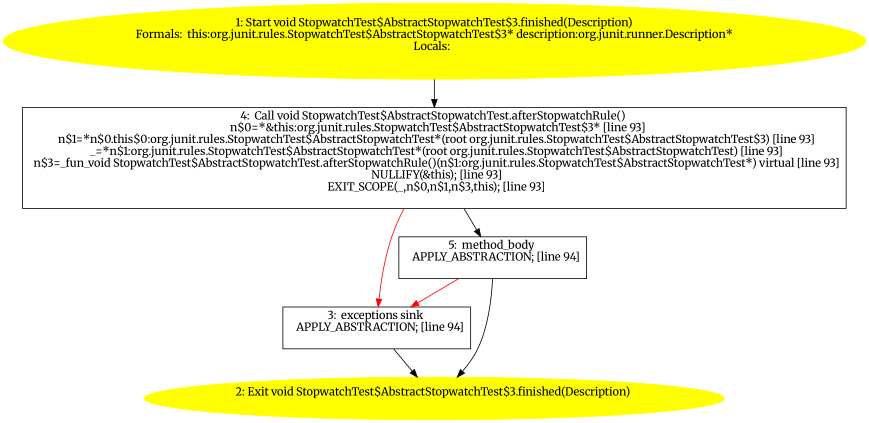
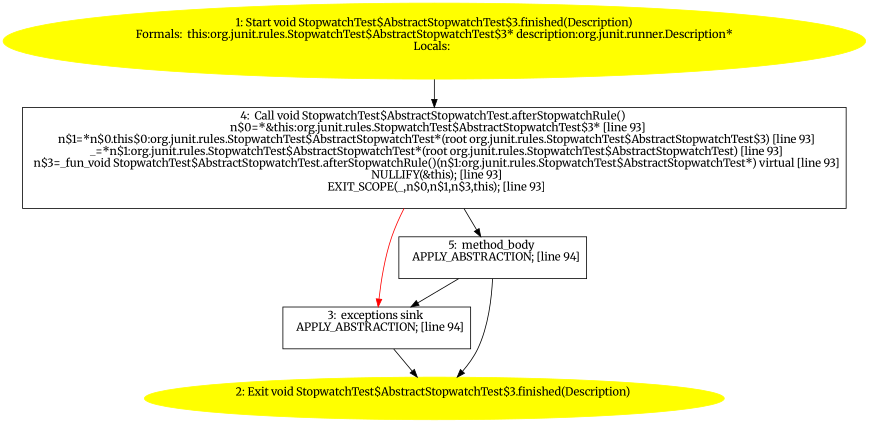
edge "5:  method_body APPLY_ABSTRACTION; [line 94]" -> "3:  exceptions sink APPLY_ABSTRACTION; [line 94]": color red -> black
